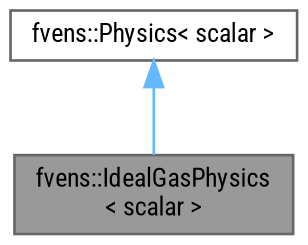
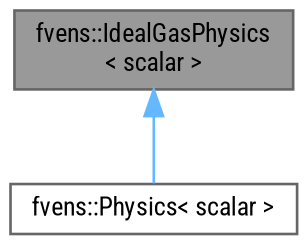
edge "fvens::IdealGasPhysics < scalar >" -> "fvens::Physics< scalar >": reversed
